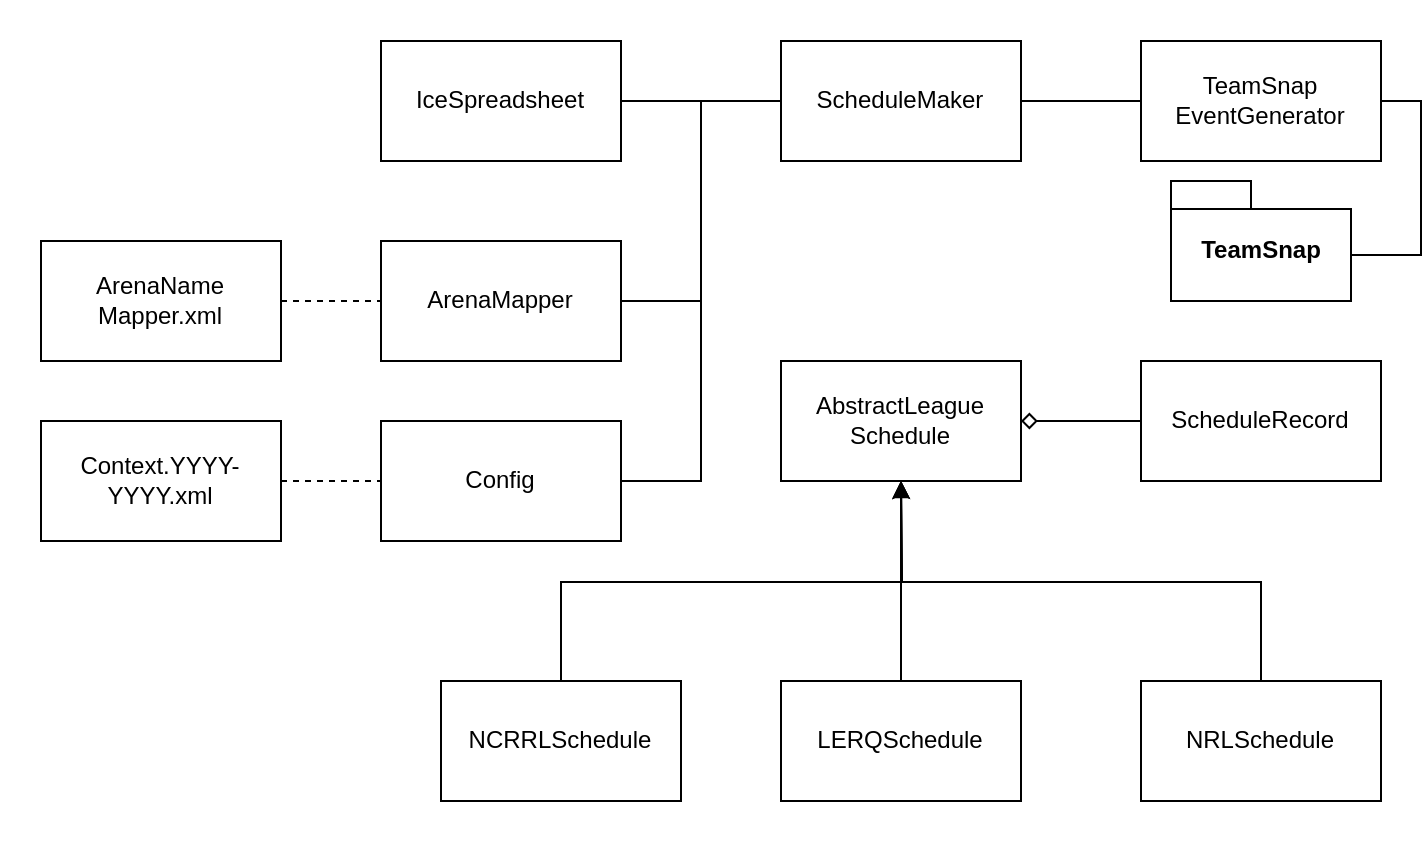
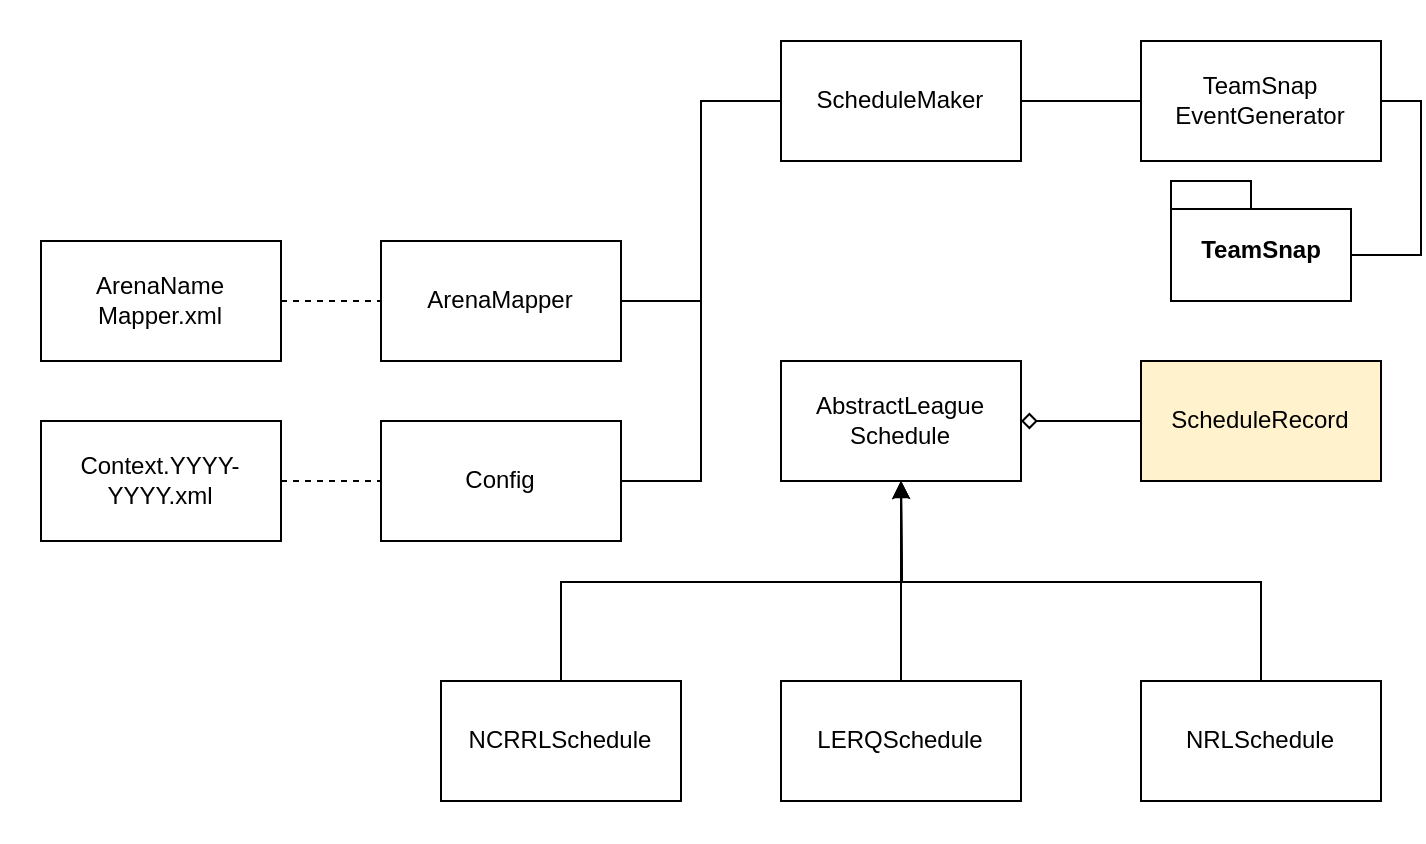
node "IceSpreadsheet": removed
edge "IceSpreadsheet" -- "ScheduleMaker": removed
node "ScheduleRecord": fillcolor #ffffff -> #fff2cc
